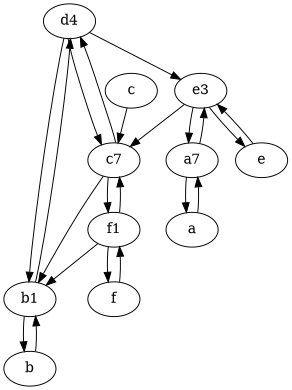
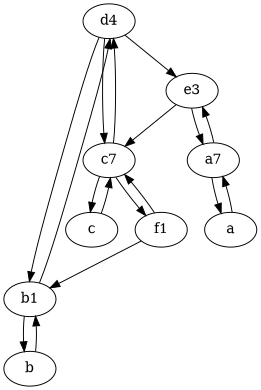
node "e": removed
edge "c7" -> "b1": now "c7" -> "c"
node "f": removed
